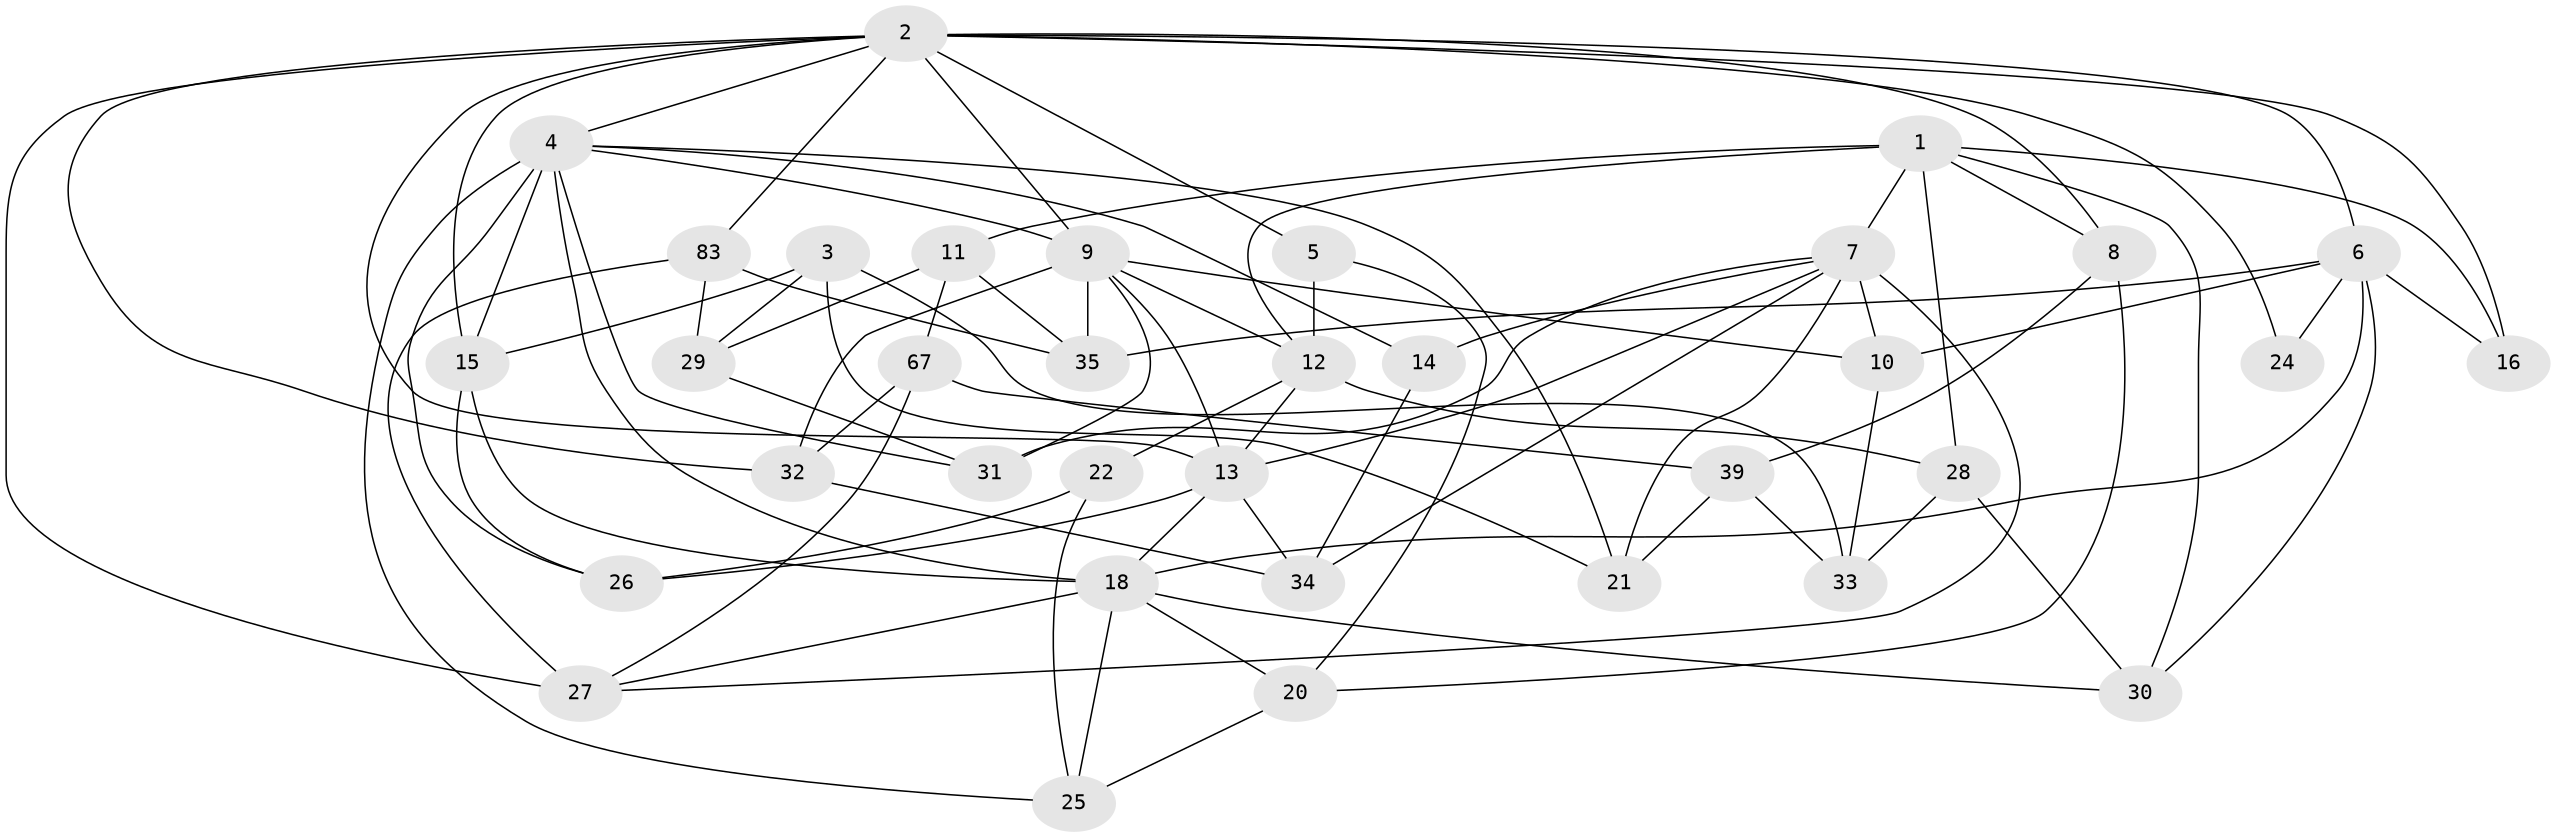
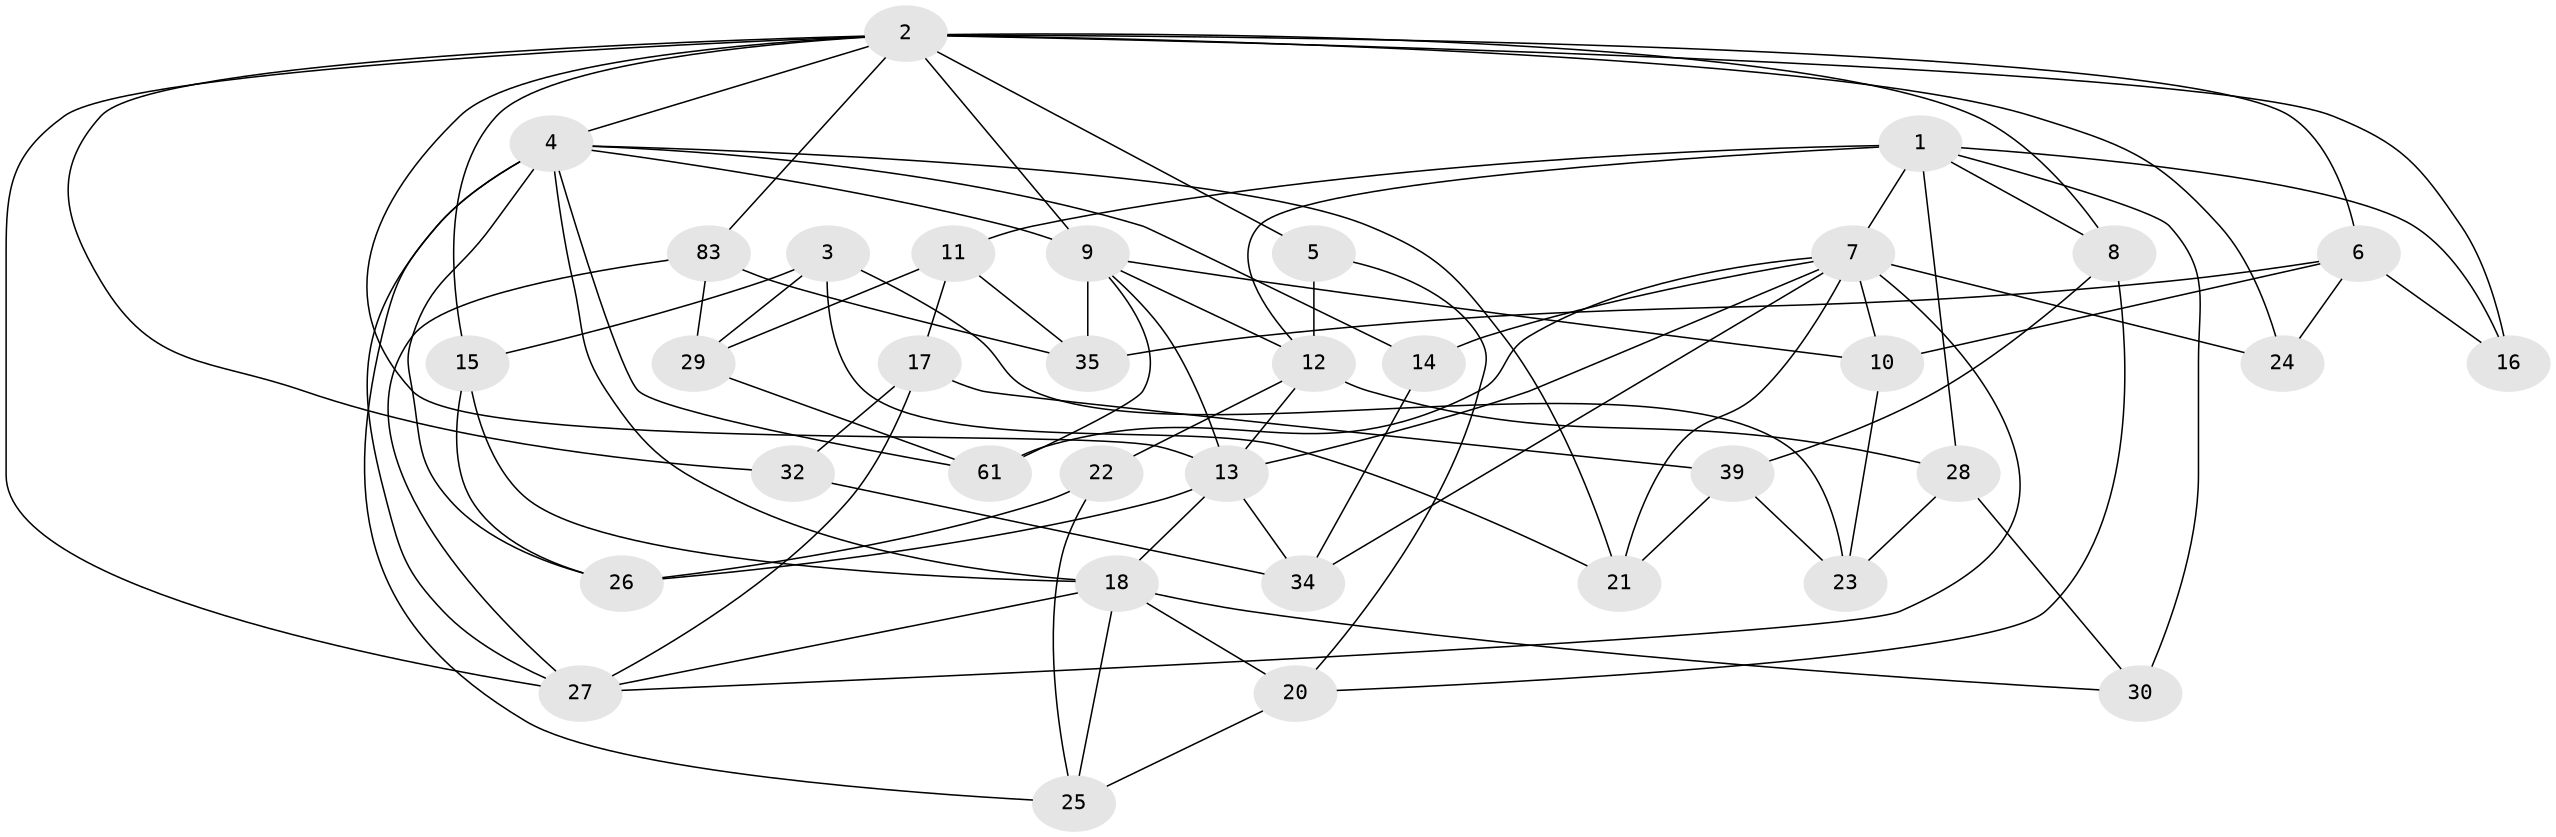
edge "4" -- "15": now "4" -- "27"
edge "7" -- "24": added
edge "9" -- "32": removed
node "67": label "67" -> "17"
node "31": label "31" -> "61"
edge "6" -- "30": removed
edge "6" -- "18": removed
node "33": label "33" -> "23"
